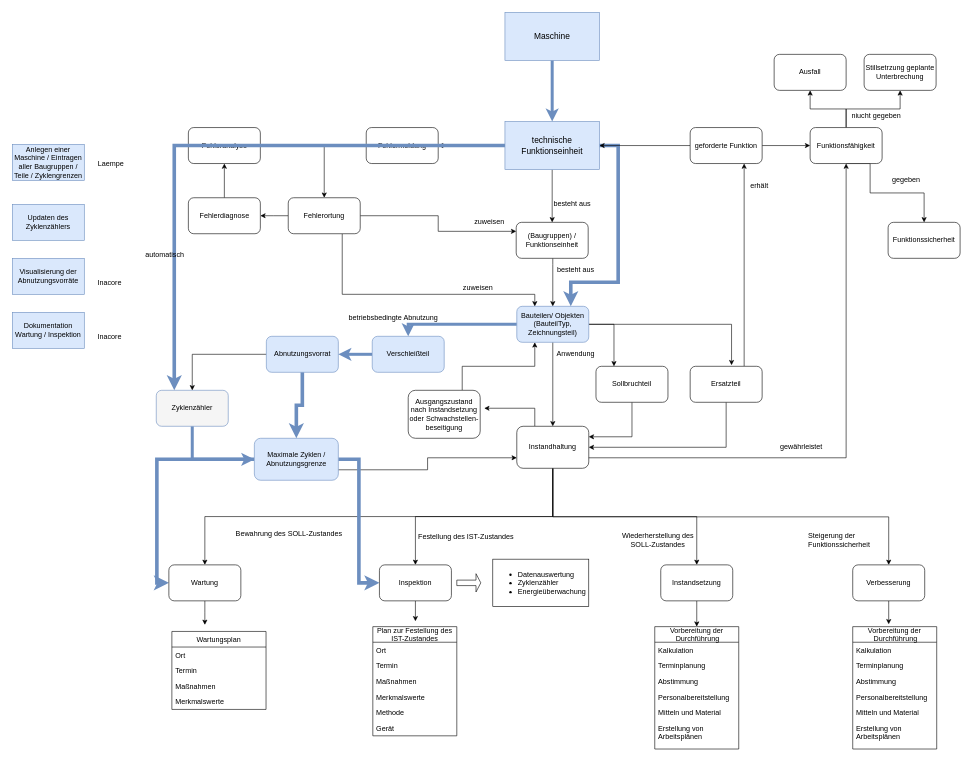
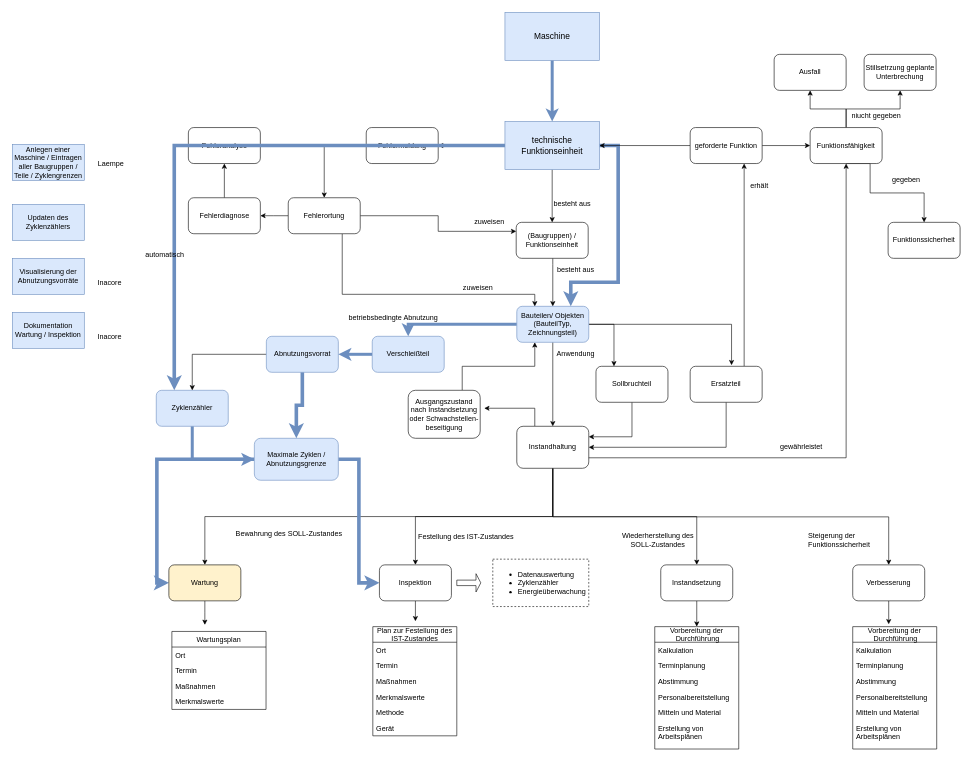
node "Zyklenzähler": fillcolor #f5f5f5 -> #dae8fc
edge "Maximale Zyklen / Abnutzungsgrenze" -> "Instandhaltung": removed
node "Wartung": fillcolor #ffffff -> #fff2cc
node "Datenauswertung Zyklenzähler Energieüberwachung": style solid -> dashed
